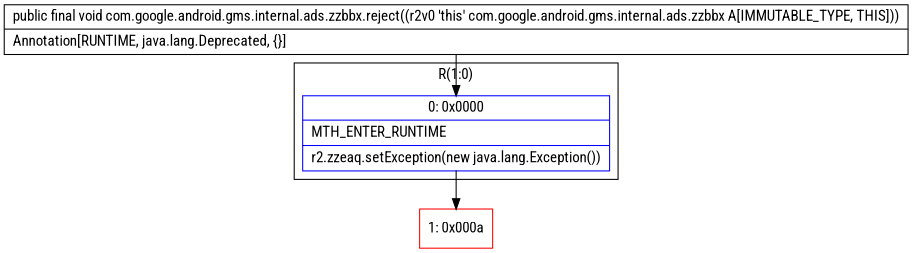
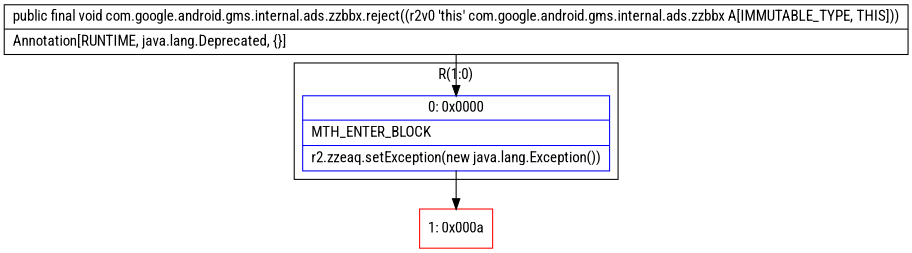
node "0: 0x0000": text "MTH_ENTER_RUNTIME" -> "MTH_ENTER_BLOCK"
